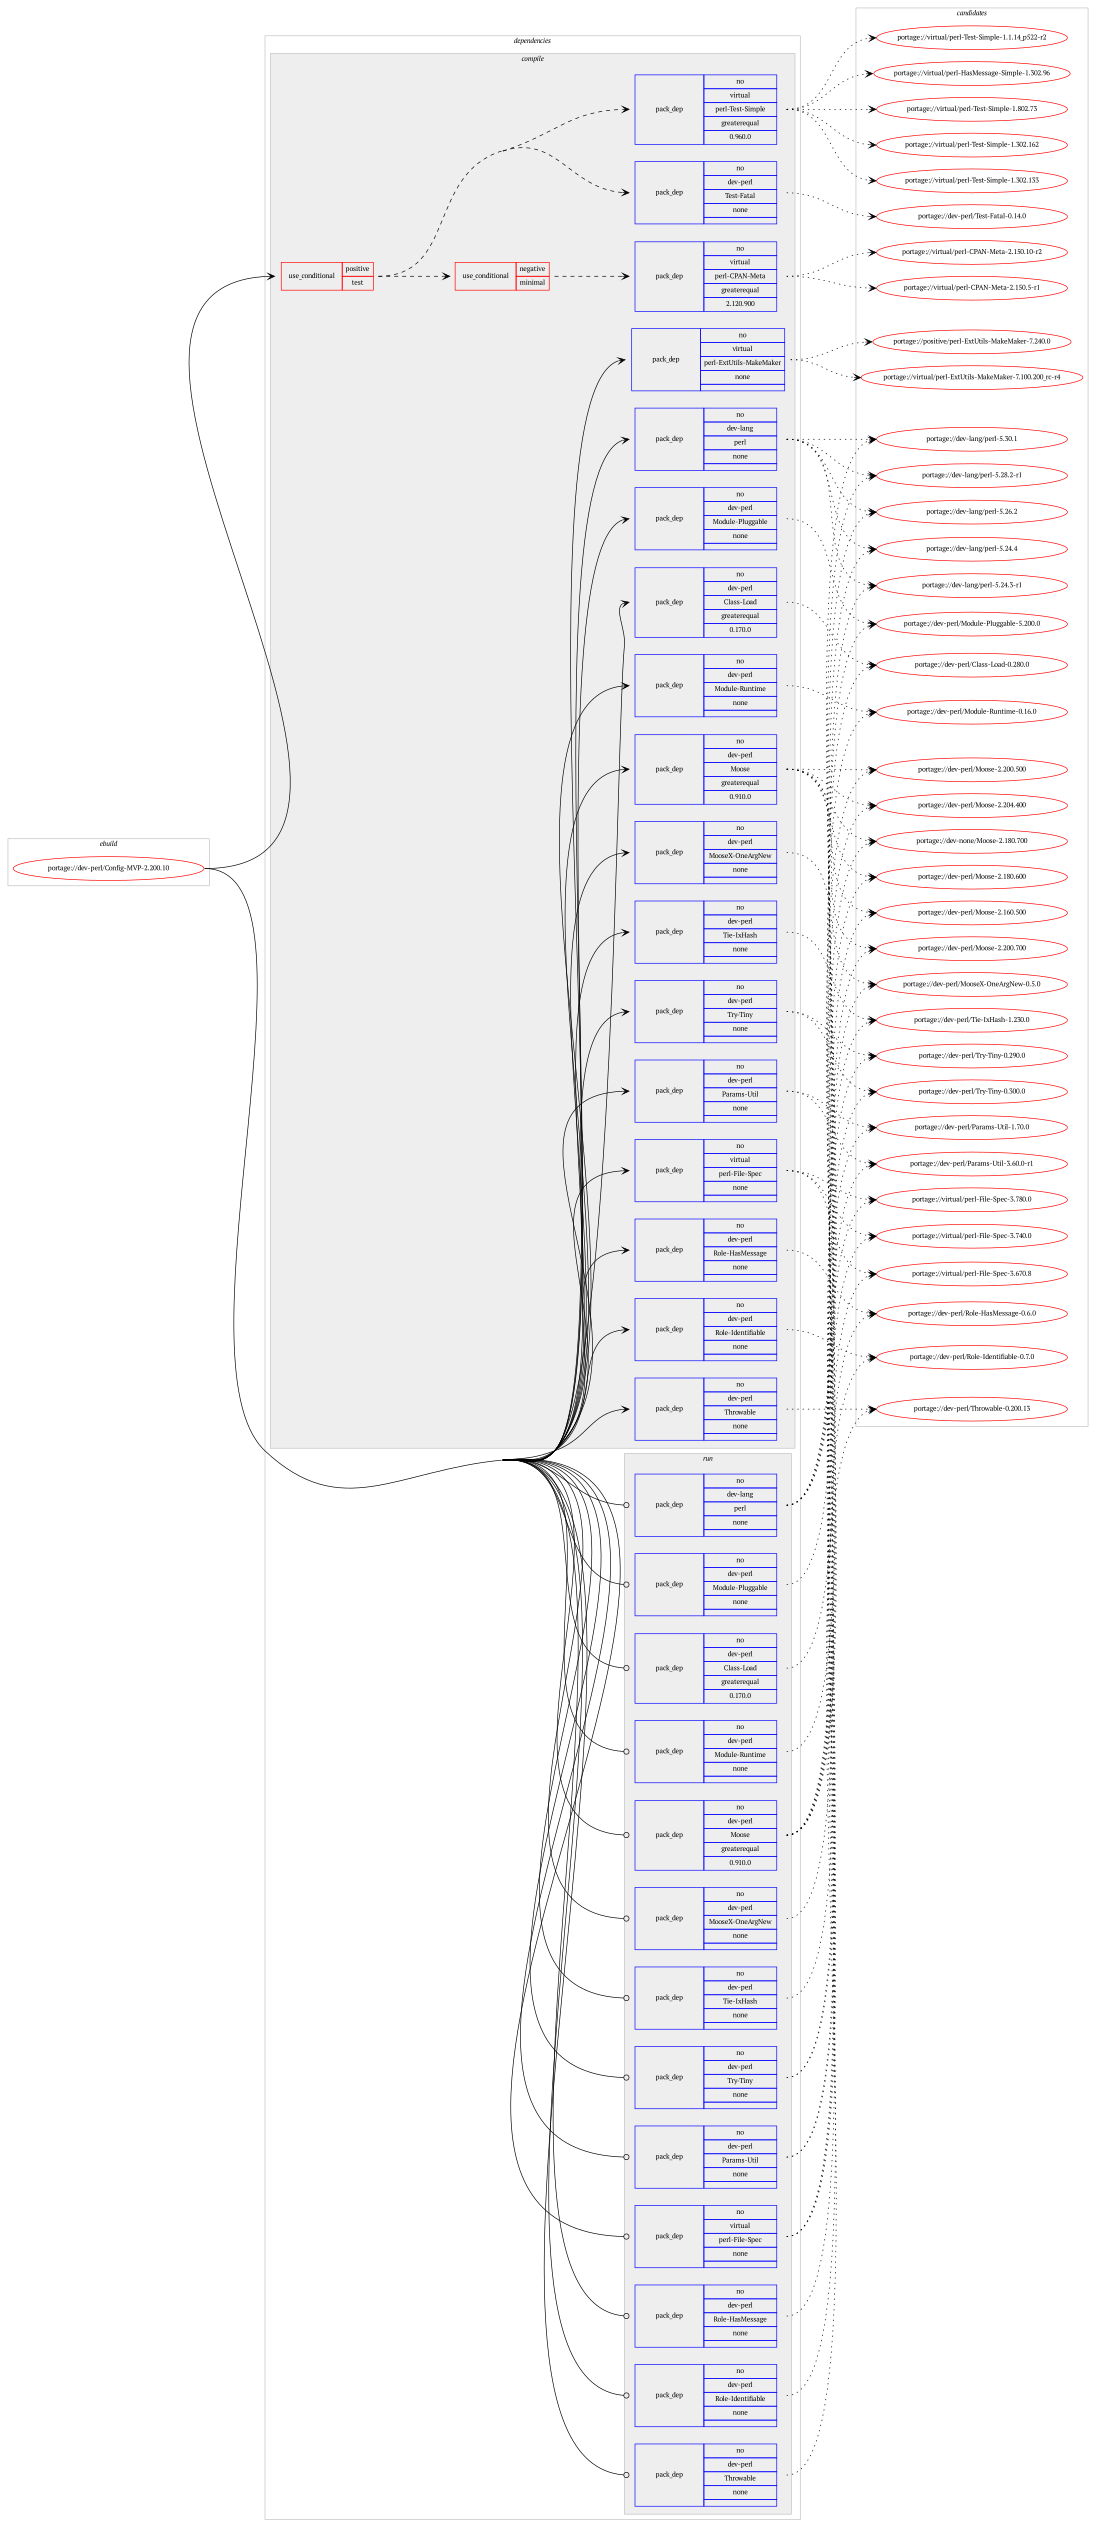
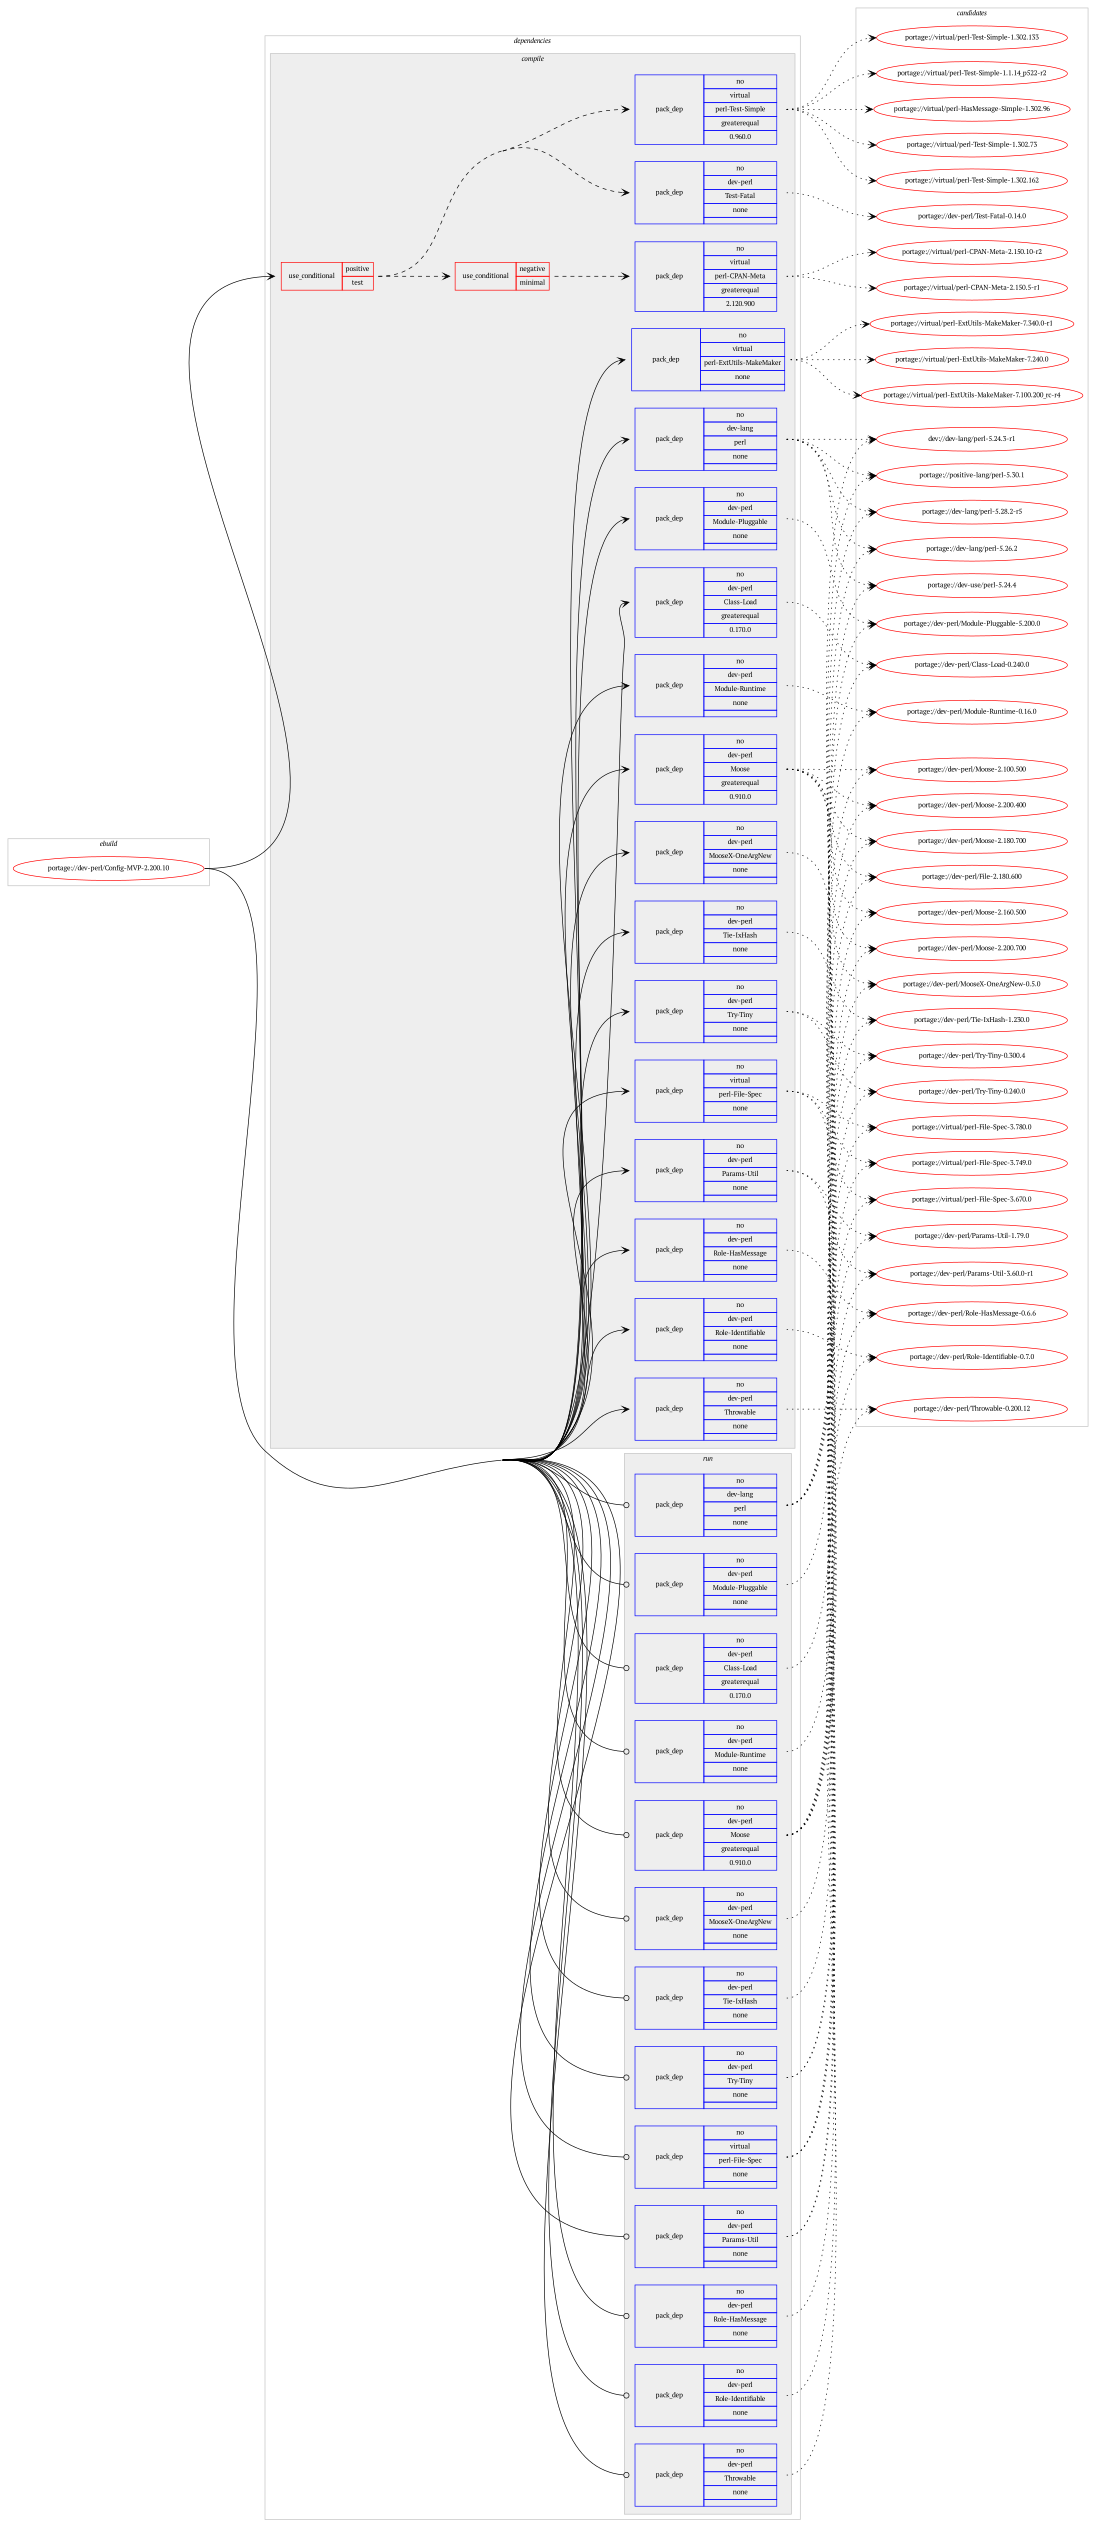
node "portage://virtual/perl-Test-Simple-1.802.73": label "portage://virtual/perl-Test-Simple-1.802.73" -> "portage://virtual/perl-Test-Simple-1.302.73"
node "portage://virtual/perl-ExtUtils-MakeMaker-7.340.0-r1": added
node "portage://positive/perl-ExtUtils-MakeMaker-7.240.0": label "portage://positive/perl-ExtUtils-MakeMaker-7.240.0" -> "portage://virtual/perl-ExtUtils-MakeMaker-7.240.0"
node "portage://dev-lang/perl-5.30.1": label "portage://dev-lang/perl-5.30.1" -> "portage://positive-lang/perl-5.30.1"
node "portage://dev-lang/perl-5.28.2-r1": label "portage://dev-lang/perl-5.28.2-r1" -> "portage://dev-lang/perl-5.28.2-r5"
node "portage://dev-lang/perl-5.24.4": label "portage://dev-lang/perl-5.24.4" -> "portage://dev-use/perl-5.24.4"
node "portage://dev-lang/perl-5.24.3-r1": label "portage://dev-lang/perl-5.24.3-r1" -> "dev://dev-lang/perl-5.24.3-r1"
node "portage://dev-perl/Class-Load-0.280.0": label "portage://dev-perl/Class-Load-0.280.0" -> "portage://dev-perl/Class-Load-0.240.0"
node "portage://dev-perl/Moose-2.200.500": label "portage://dev-perl/Moose-2.200.500" -> "portage://dev-perl/Moose-2.100.500"
node "portage://dev-perl/Moose-2.204.400": label "portage://dev-perl/Moose-2.204.400" -> "portage://dev-perl/Moose-2.200.400"
node "portage://dev-none/Moose-2.180.700": label "portage://dev-none/Moose-2.180.700" -> "portage://dev-perl/Moose-2.180.700"
node "portage://dev-perl/Moose-2.180.600": label "portage://dev-perl/Moose-2.180.600" -> "portage://dev-perl/File-2.180.600"
node "portage://dev-perl/Try-Tiny-0.290.0": label "portage://dev-perl/Try-Tiny-0.290.0" -> "portage://dev-perl/Try-Tiny-0.240.0"
node "portage://dev-perl/Try-Tiny-0.300.0": label "portage://dev-perl/Try-Tiny-0.300.0" -> "portage://dev-perl/Try-Tiny-0.300.4"
node "portage://dev-perl/Params-Util-1.70.0": label "portage://dev-perl/Params-Util-1.70.0" -> "portage://dev-perl/Params-Util-1.79.0"
node "portage://virtual/perl-File-Spec-3.740.0": label "portage://virtual/perl-File-Spec-3.740.0" -> "portage://virtual/perl-File-Spec-3.749.0"
node "portage://virtual/perl-File-Spec-3.670.8": label "portage://virtual/perl-File-Spec-3.670.8" -> "portage://virtual/perl-File-Spec-3.670.0"
node "portage://dev-perl/Role-HasMessage-0.6.0": label "portage://dev-perl/Role-HasMessage-0.6.0" -> "portage://dev-perl/Role-HasMessage-0.6.6"
node "portage://dev-perl/Throwable-0.200.13": label "portage://dev-perl/Throwable-0.200.13" -> "portage://dev-perl/Throwable-0.200.12"
